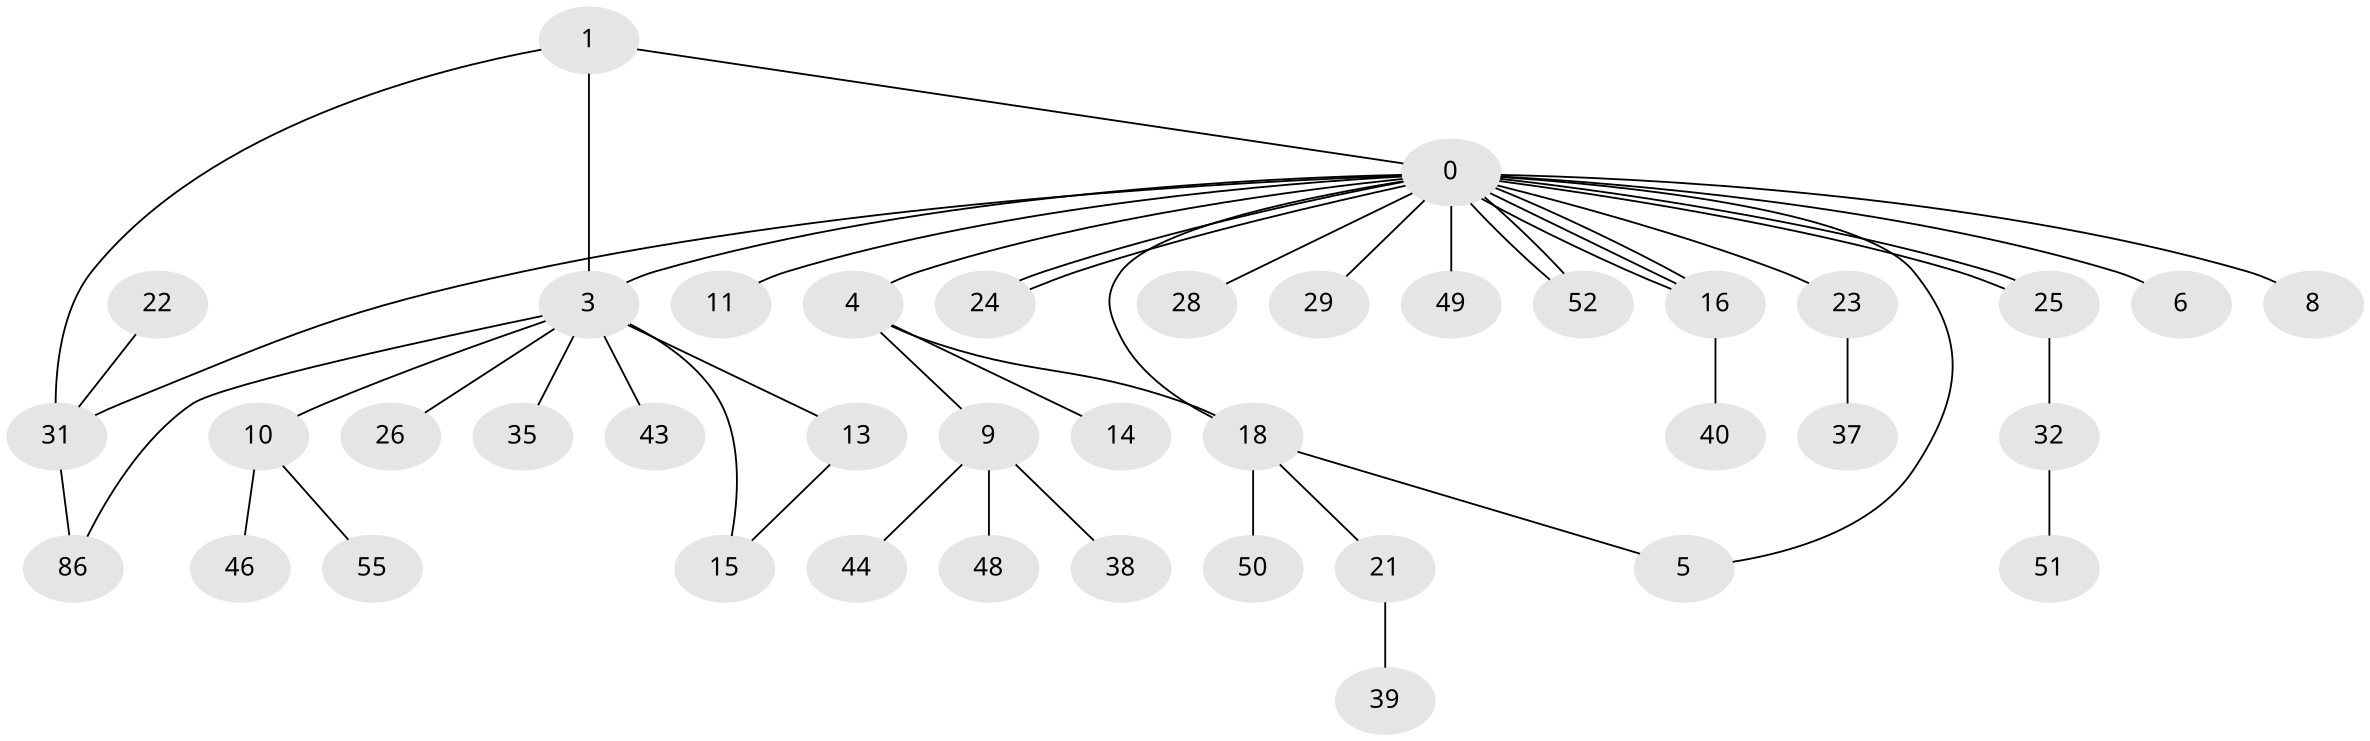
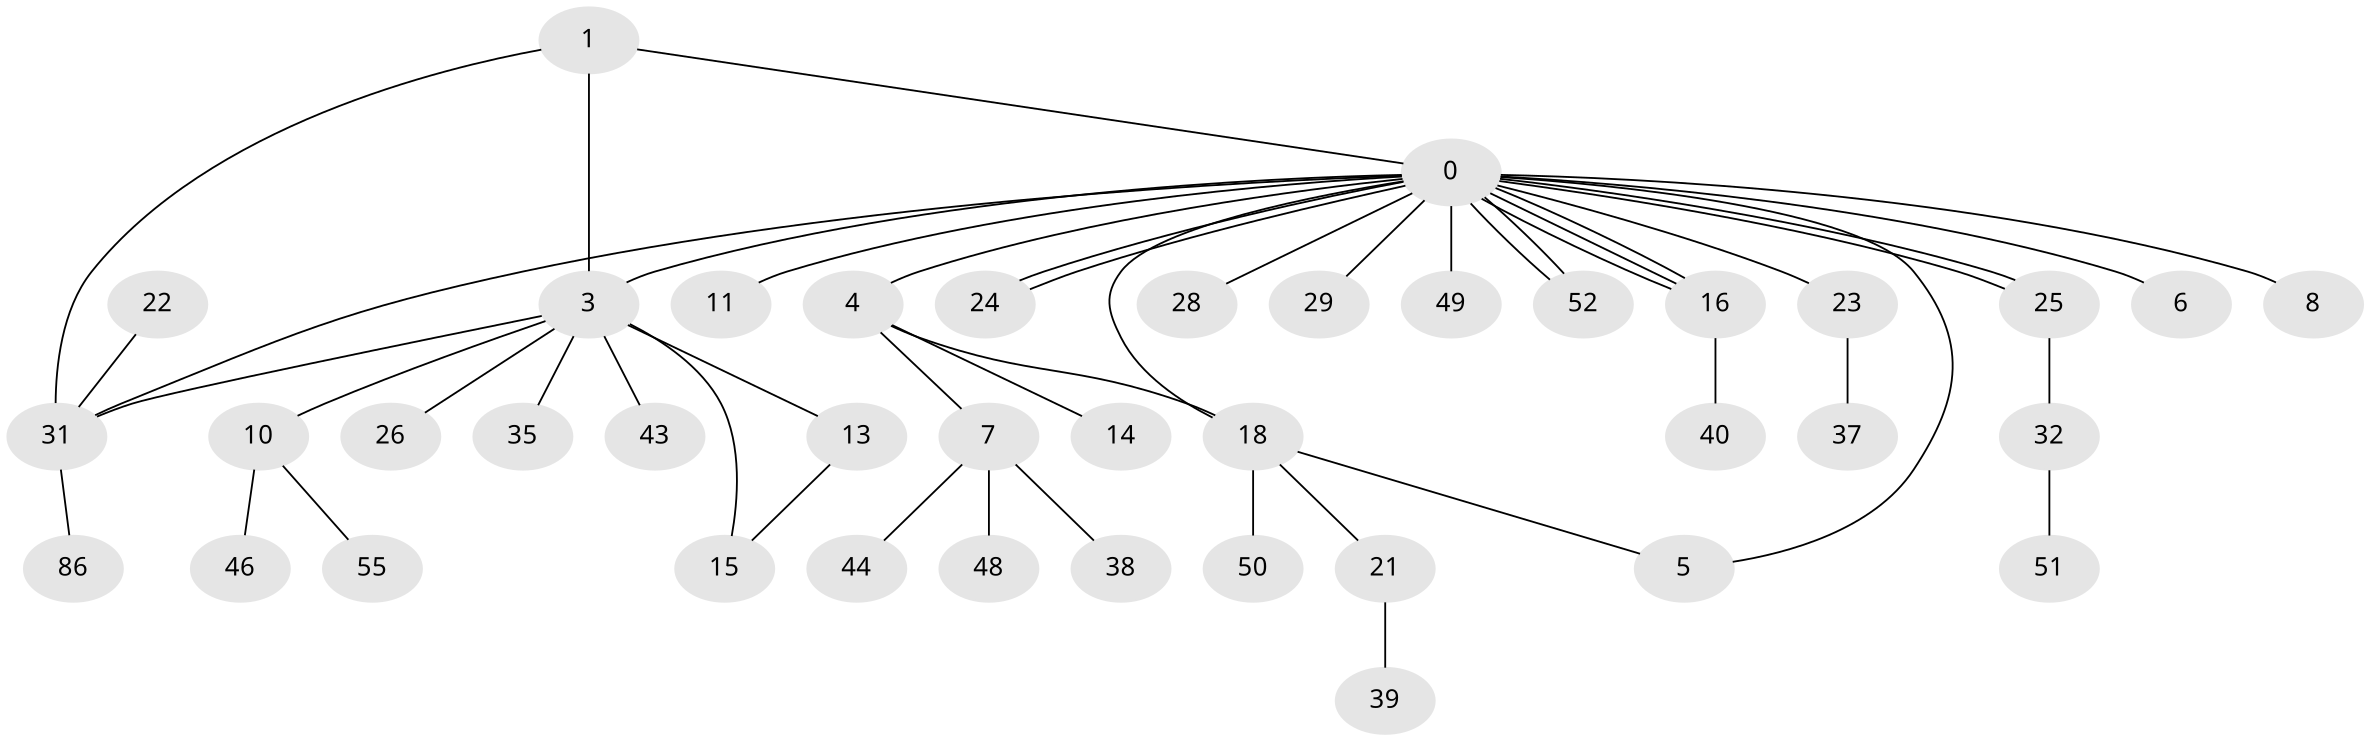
edge "3" -- "86": now "3" -- "31"
node "9": label "9" -> "7"
